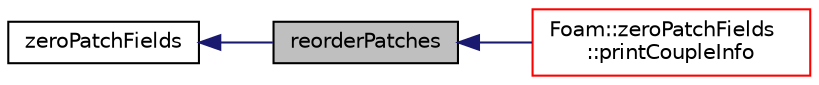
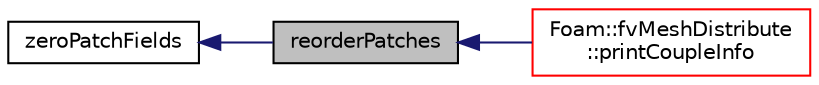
node "Foam::zeroPatchFields ::printCoupleInfo": label "Foam::zeroPatchFields ::printCoupleInfo" -> "Foam::fvMeshDistribute ::printCoupleInfo"
